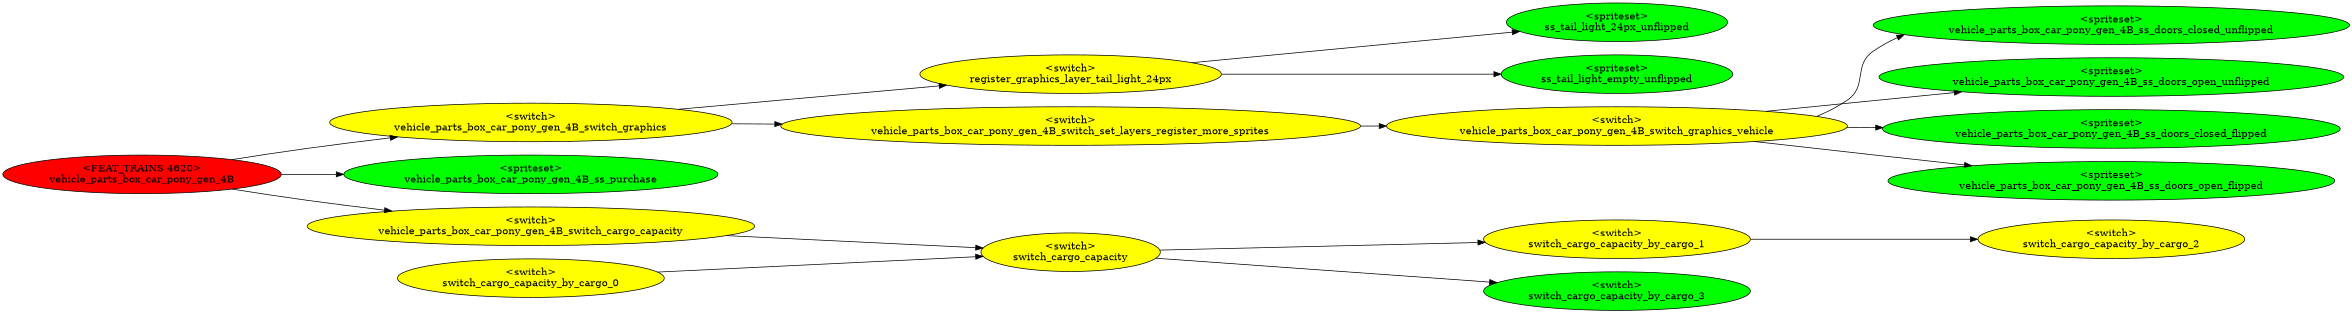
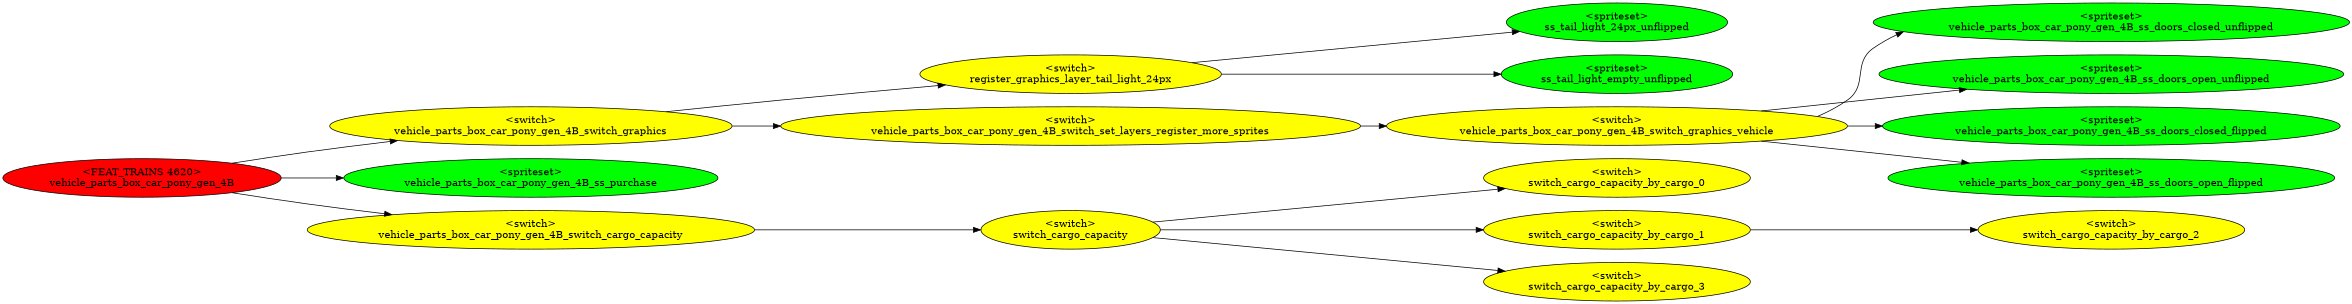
edge "<switch> switch_cargo_capacity_by_cargo_0" -> "<switch> switch_cargo_capacity": reversed
node "<switch> switch_cargo_capacity_by_cargo_3": fillcolor green -> yellow
